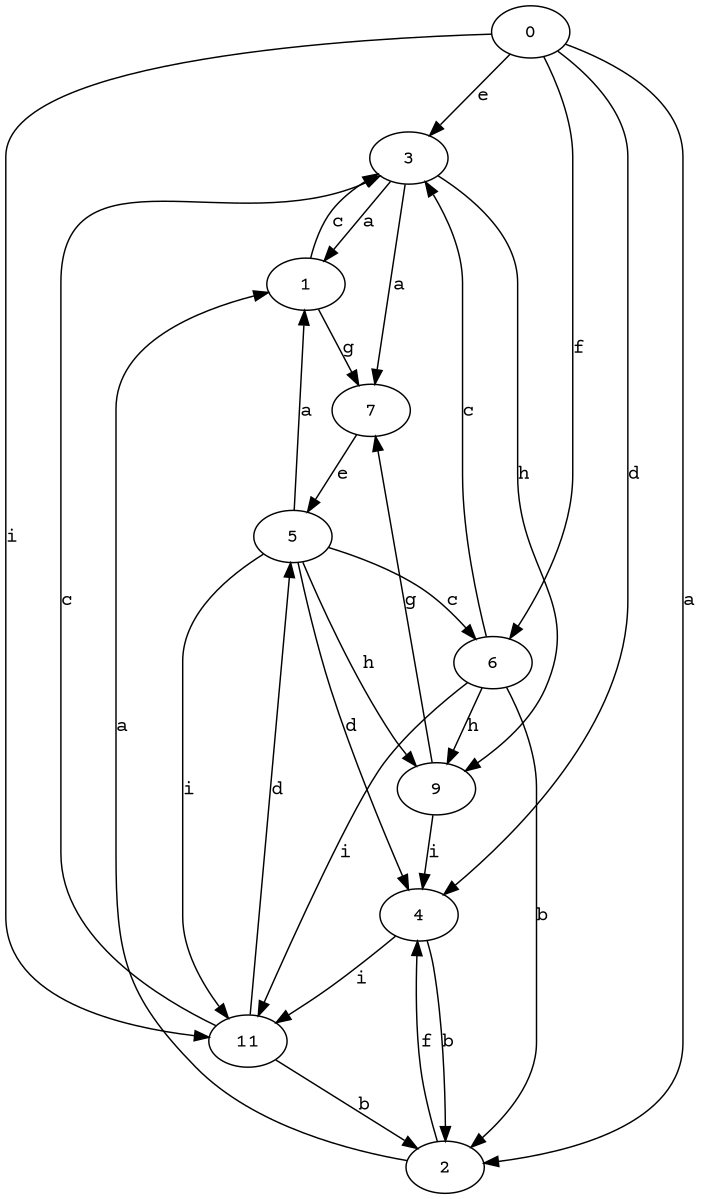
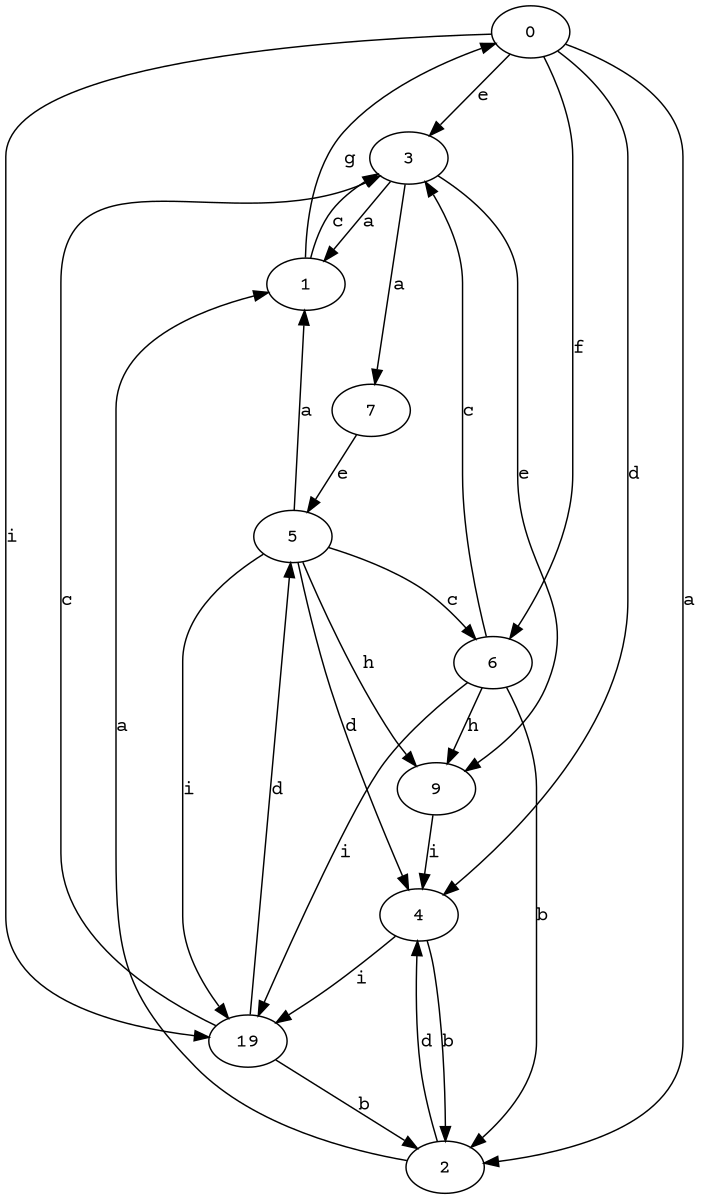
edge "1" -> "7": now "1" -> "0"
edge "3" -> "9": label "h" -> "e"
edge "9" -> "7": removed, label "g"
node "11": label "11" -> "19"
edge "2" -> "4": label "f" -> "d"
